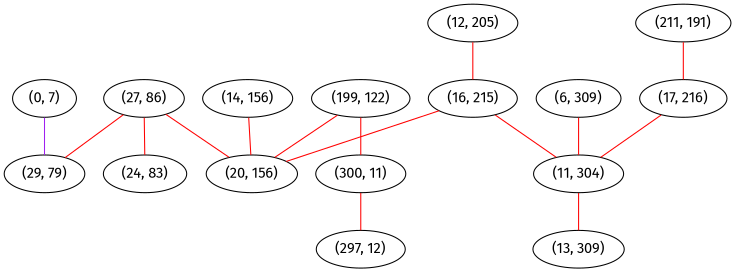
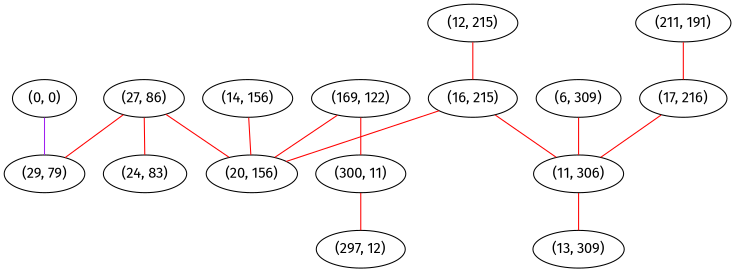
node "(12, 205)": label "(12, 205)" -> "(12, 215)"
node "(0, 7)": label "(0, 7)" -> "(0, 0)"
node "(199, 122)": label "(199, 122)" -> "(169, 122)"
node "(11, 304)": label "(11, 304)" -> "(11, 306)"
